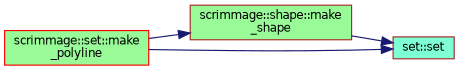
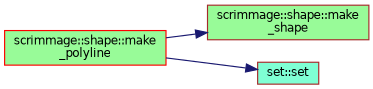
edge "scrimmage::shape::make _shape" -> "set::set": removed
node "scrimmage::set::make _polyline": label "scrimmage::set::make _polyline" -> "scrimmage::shape::make _polyline"
